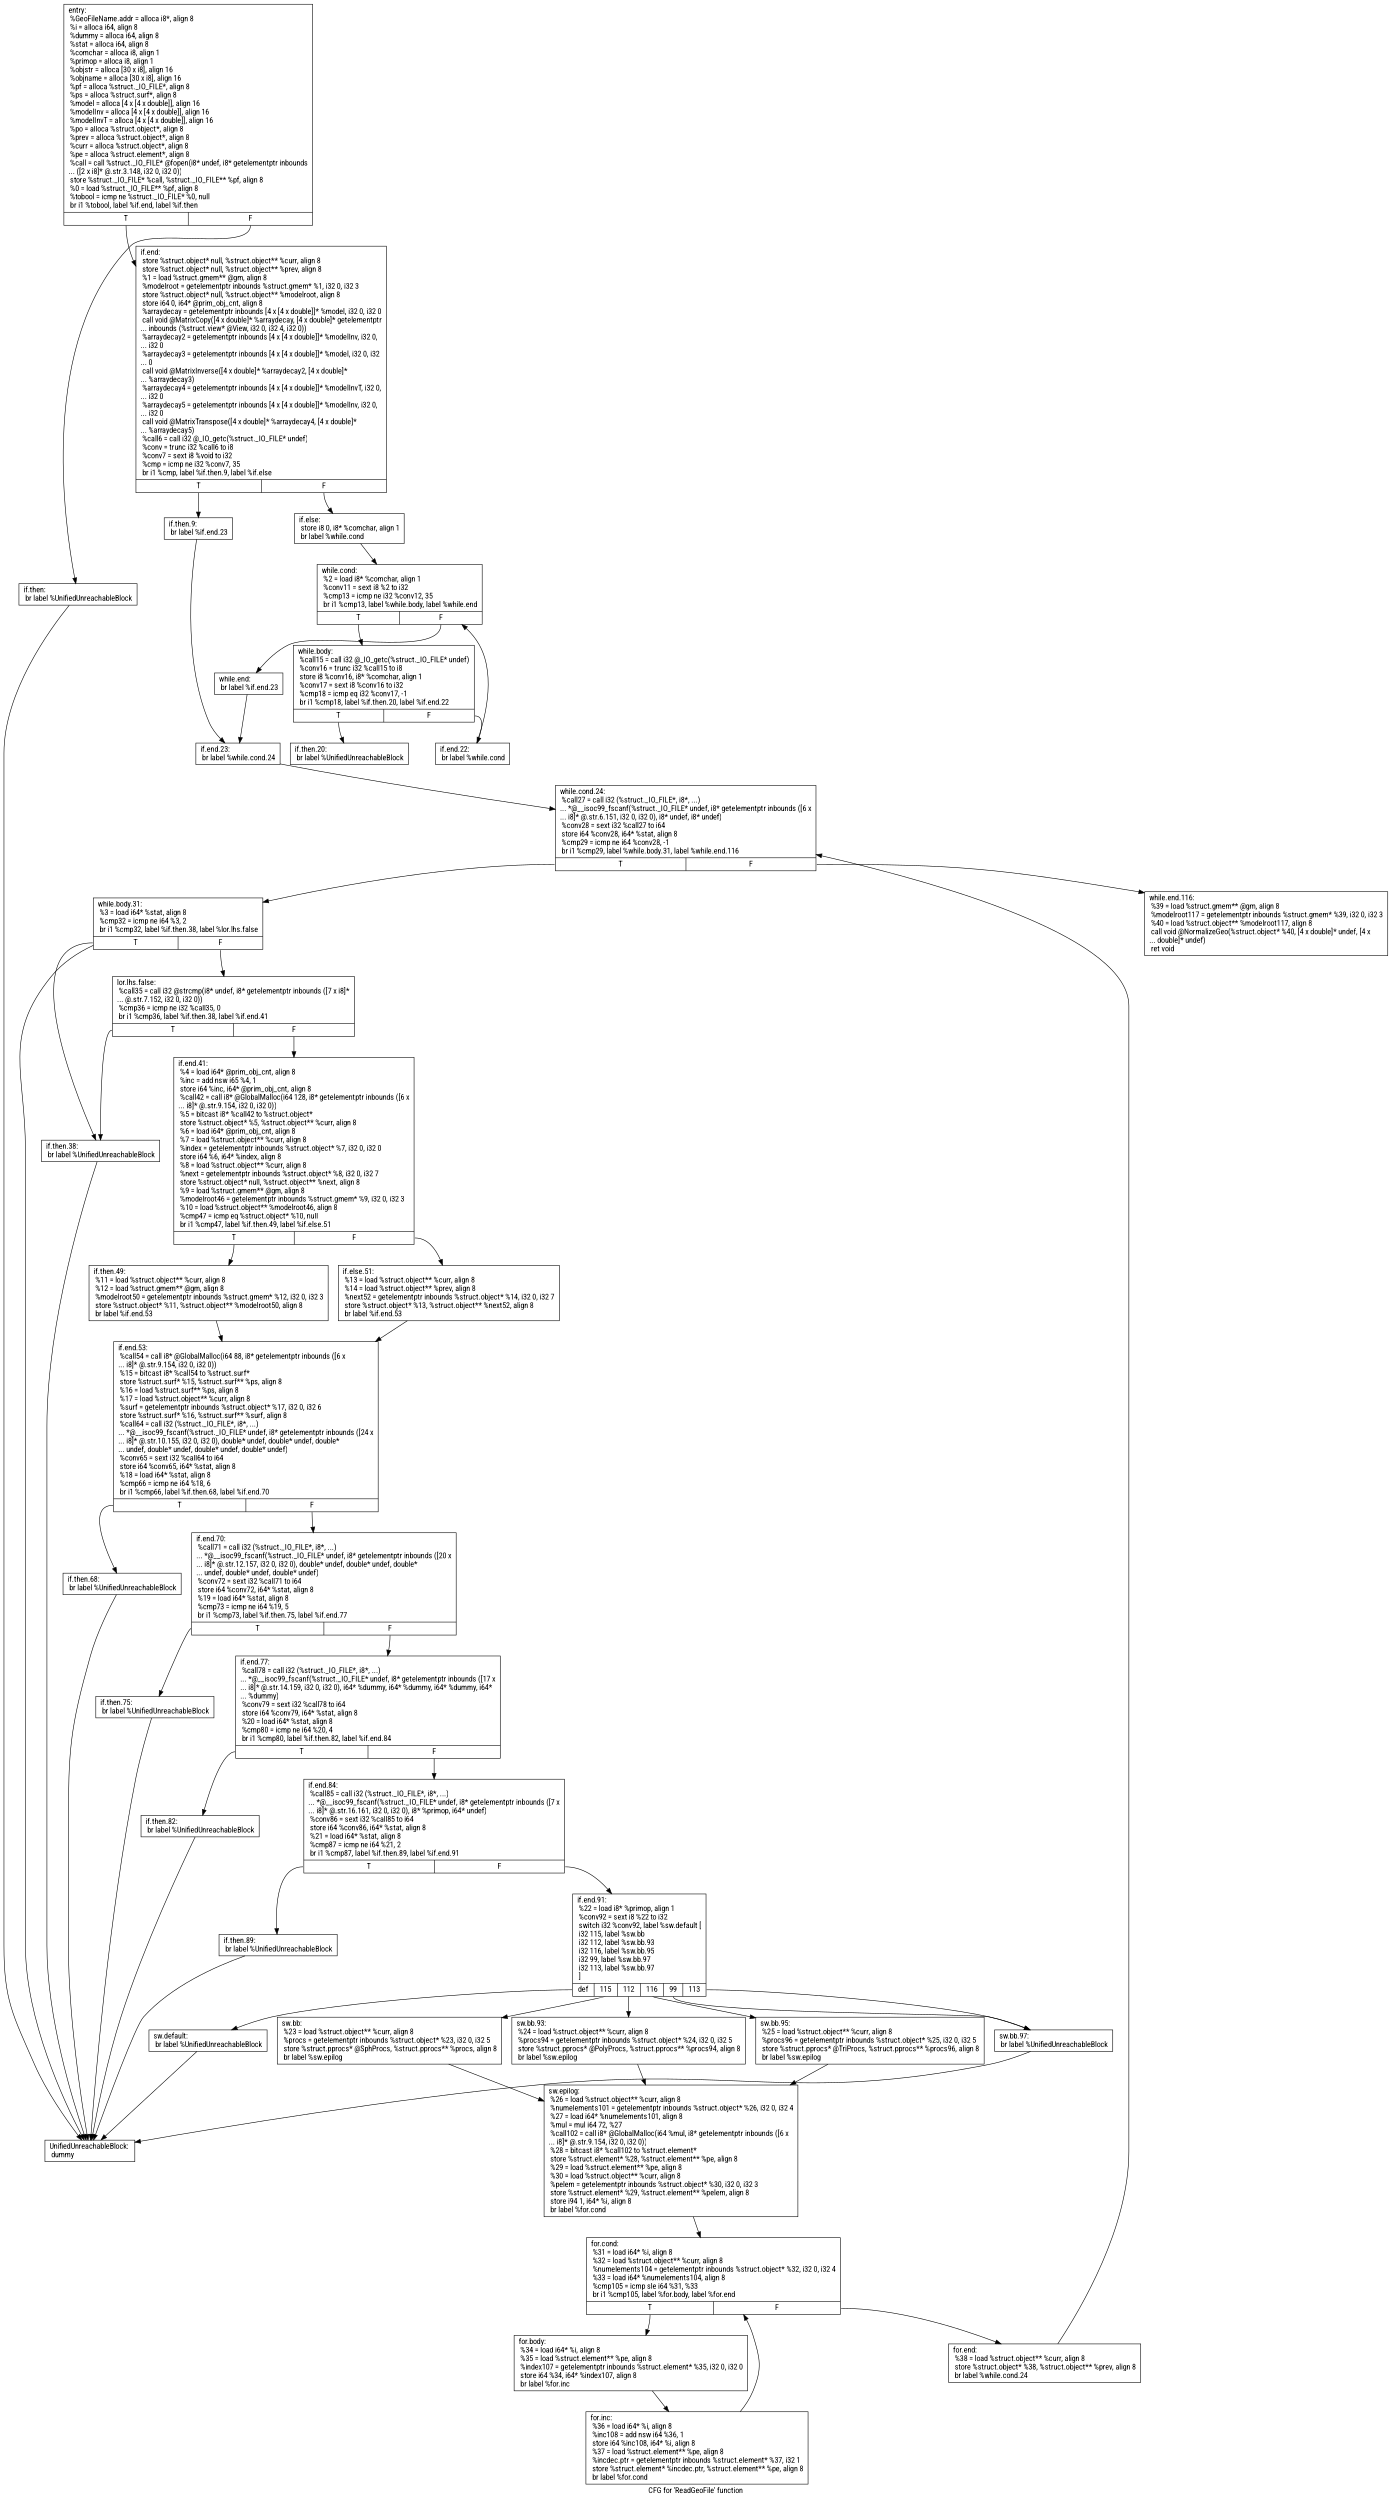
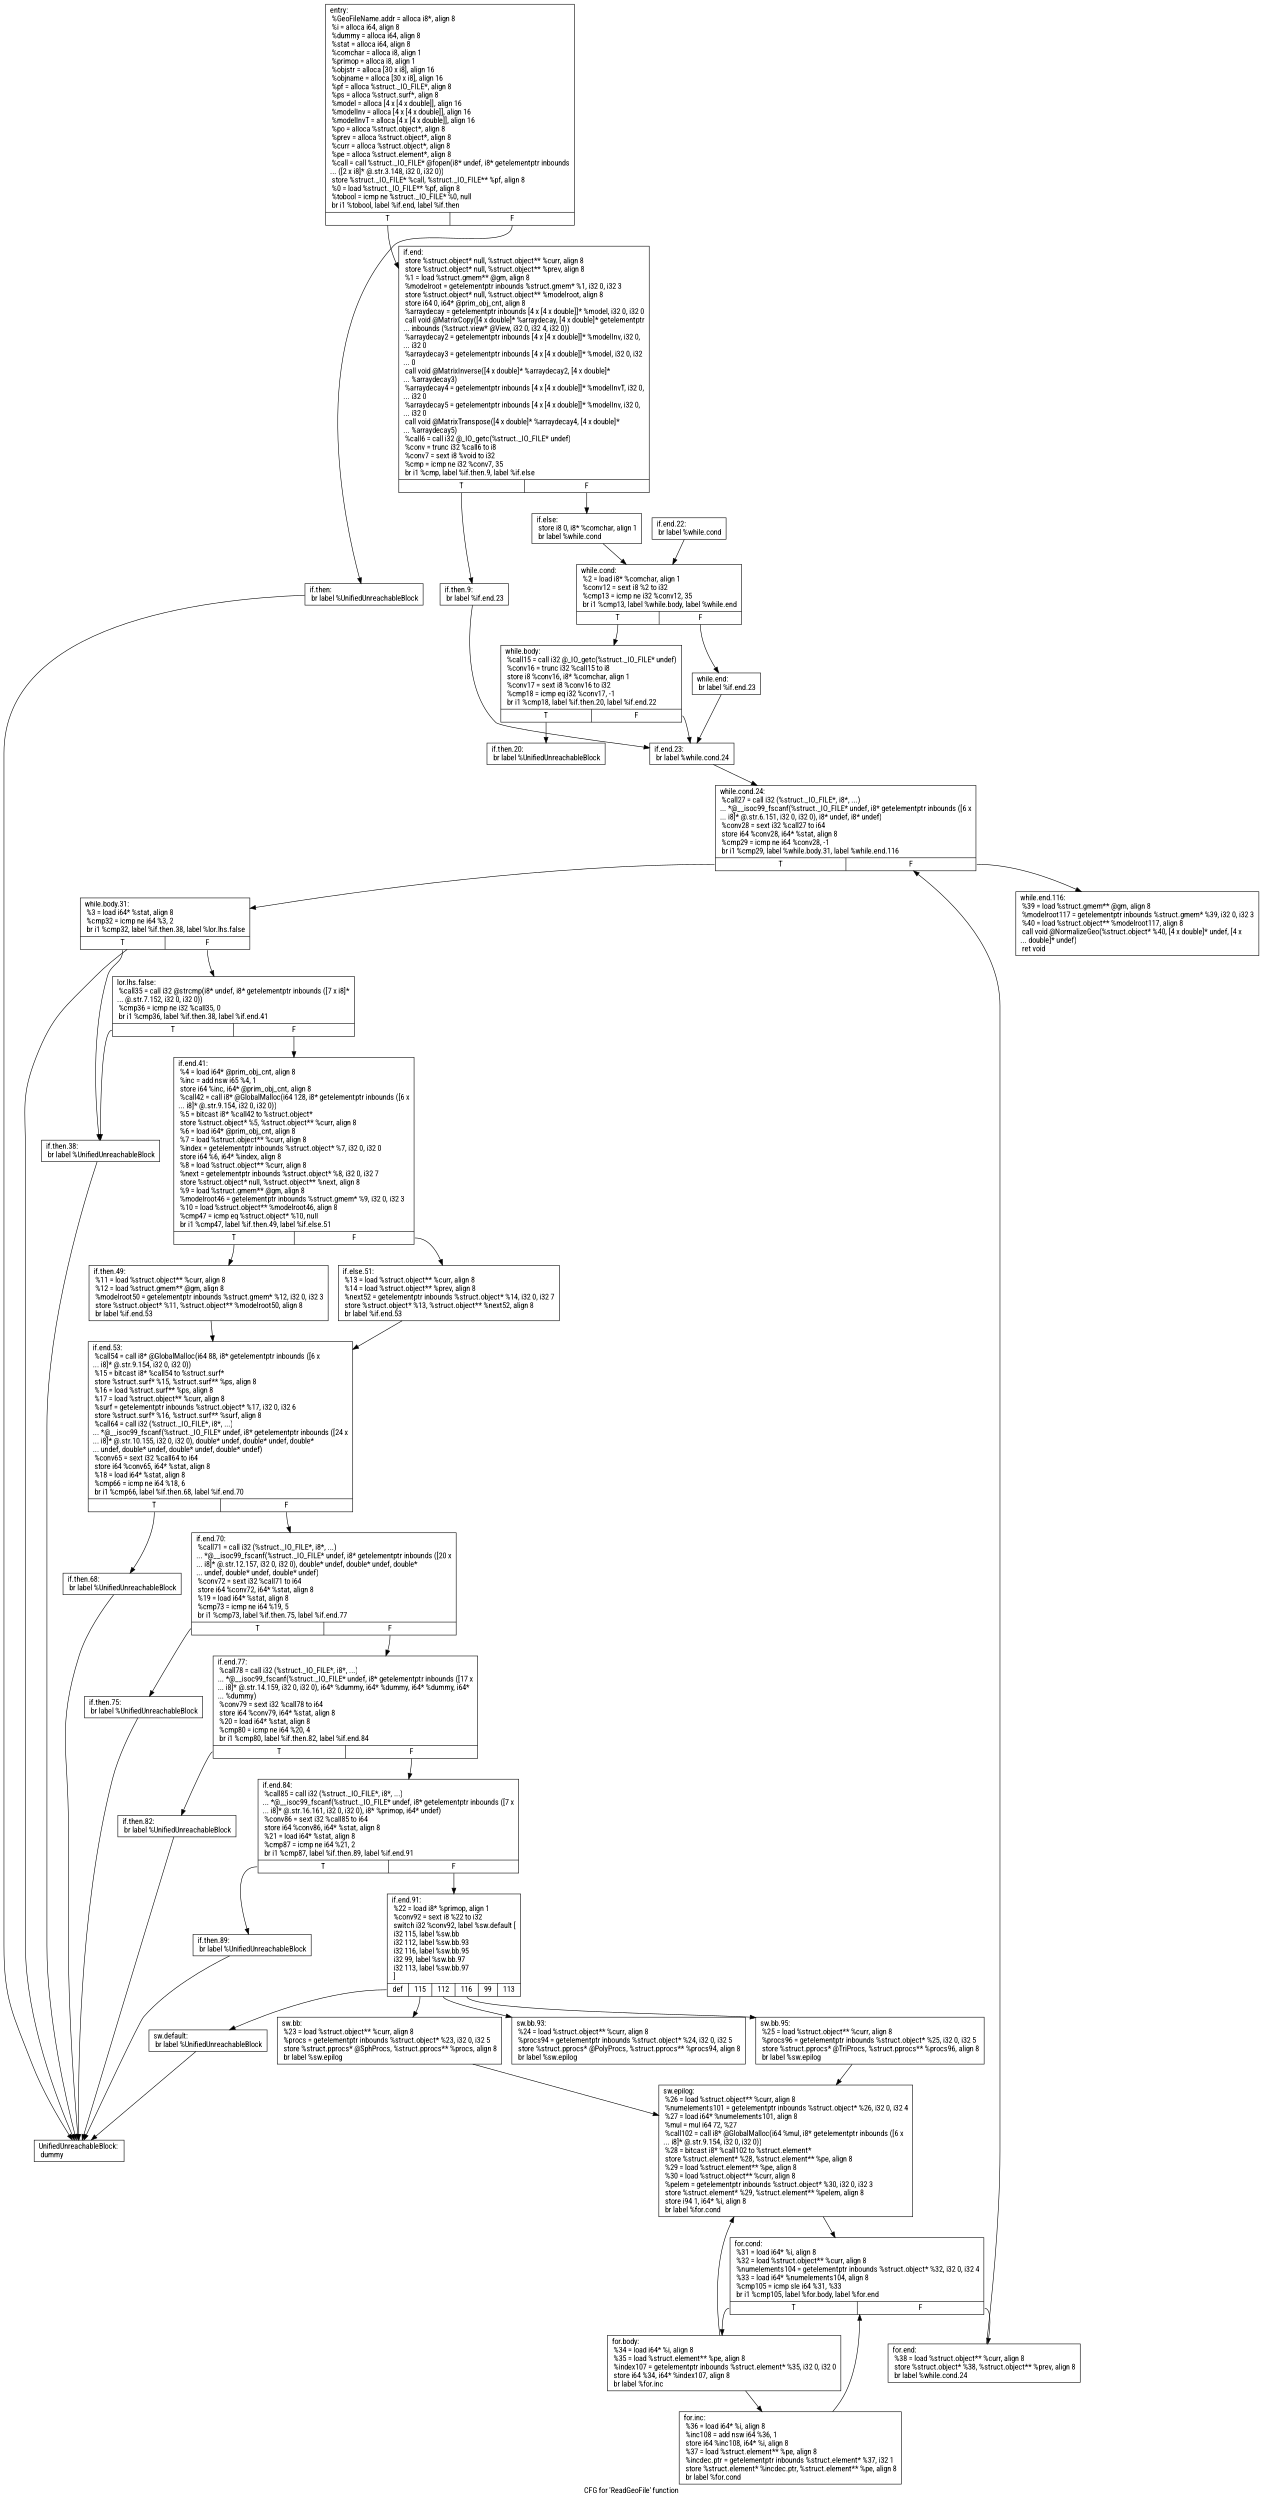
node "while.cond:": text "%conv11 = sext i8 %2 to i32" -> "%conv12 = sext i8 %2 to i32"
edge "while.body:" -> "if.end.22:": now "while.body:" -> "if.end.23:"
node "sw.bb.97:": removed
edge "sw.bb.93:" -> "sw.epilog:": now "for.body:" -> "sw.epilog:"
